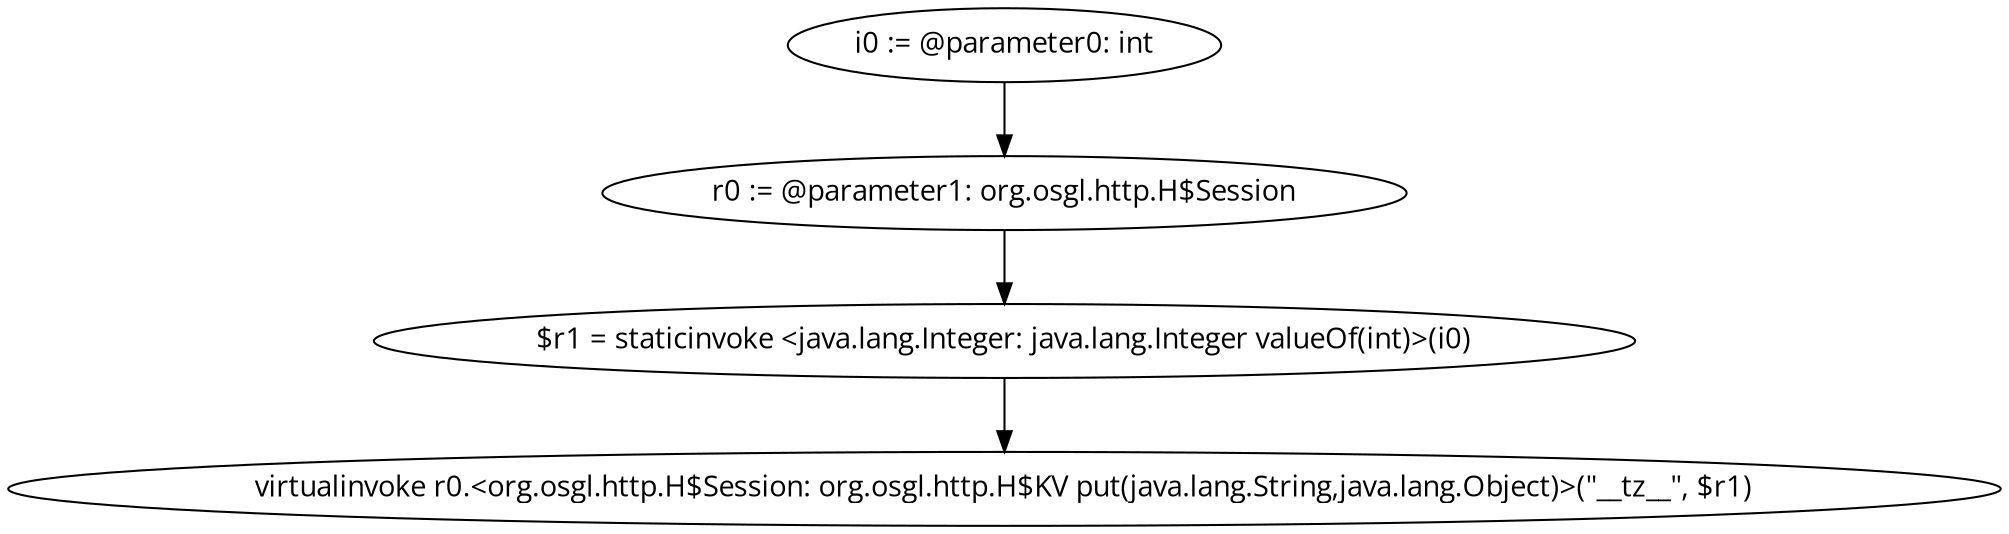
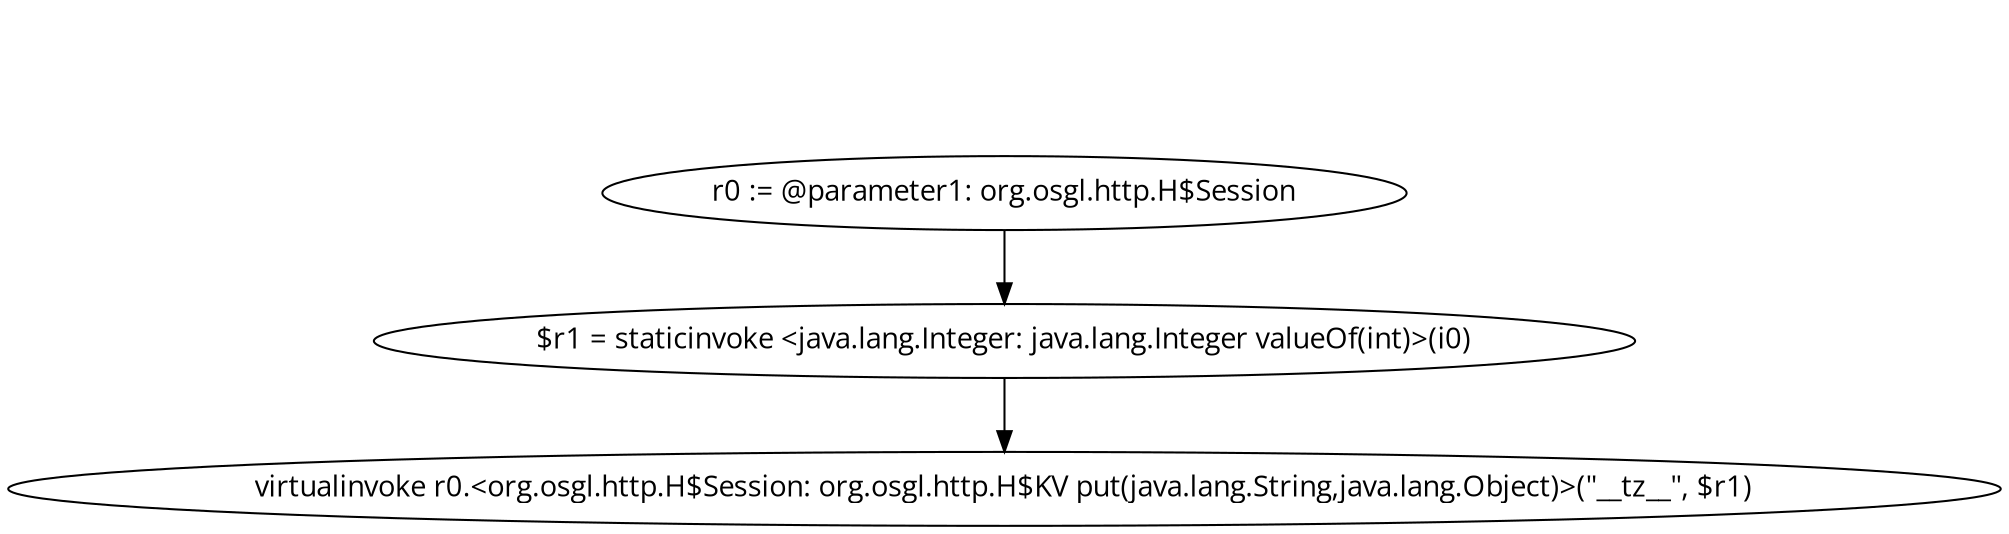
node "i0 := @parameter0: int": removed
